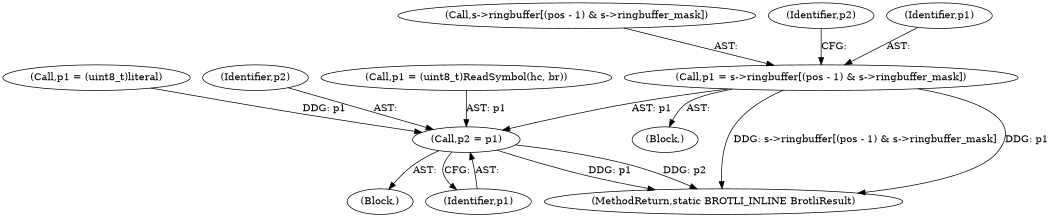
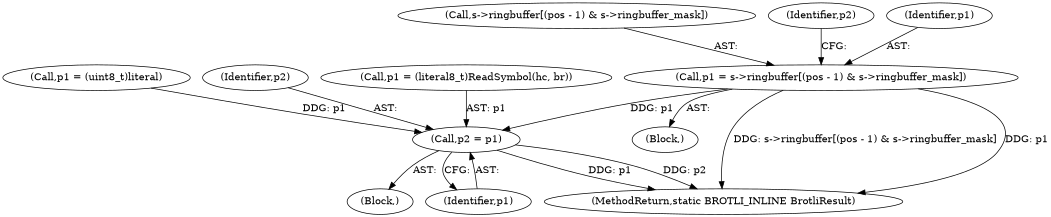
node "(Call,p1 = (uint8_t)ReadSymbol(hc, br))": label "(Call,p1 = (uint8_t)ReadSymbol(hc, br))" -> "(Call,p1 = (literal8_t)ReadSymbol(hc, br))"
edge "(Call,p1 = s->ringbuffer[(pos - 1) & s->ringbuffer_mask])" -> "(Call,p2 = p1)": label "AST: p1" -> "DDG: p1"
